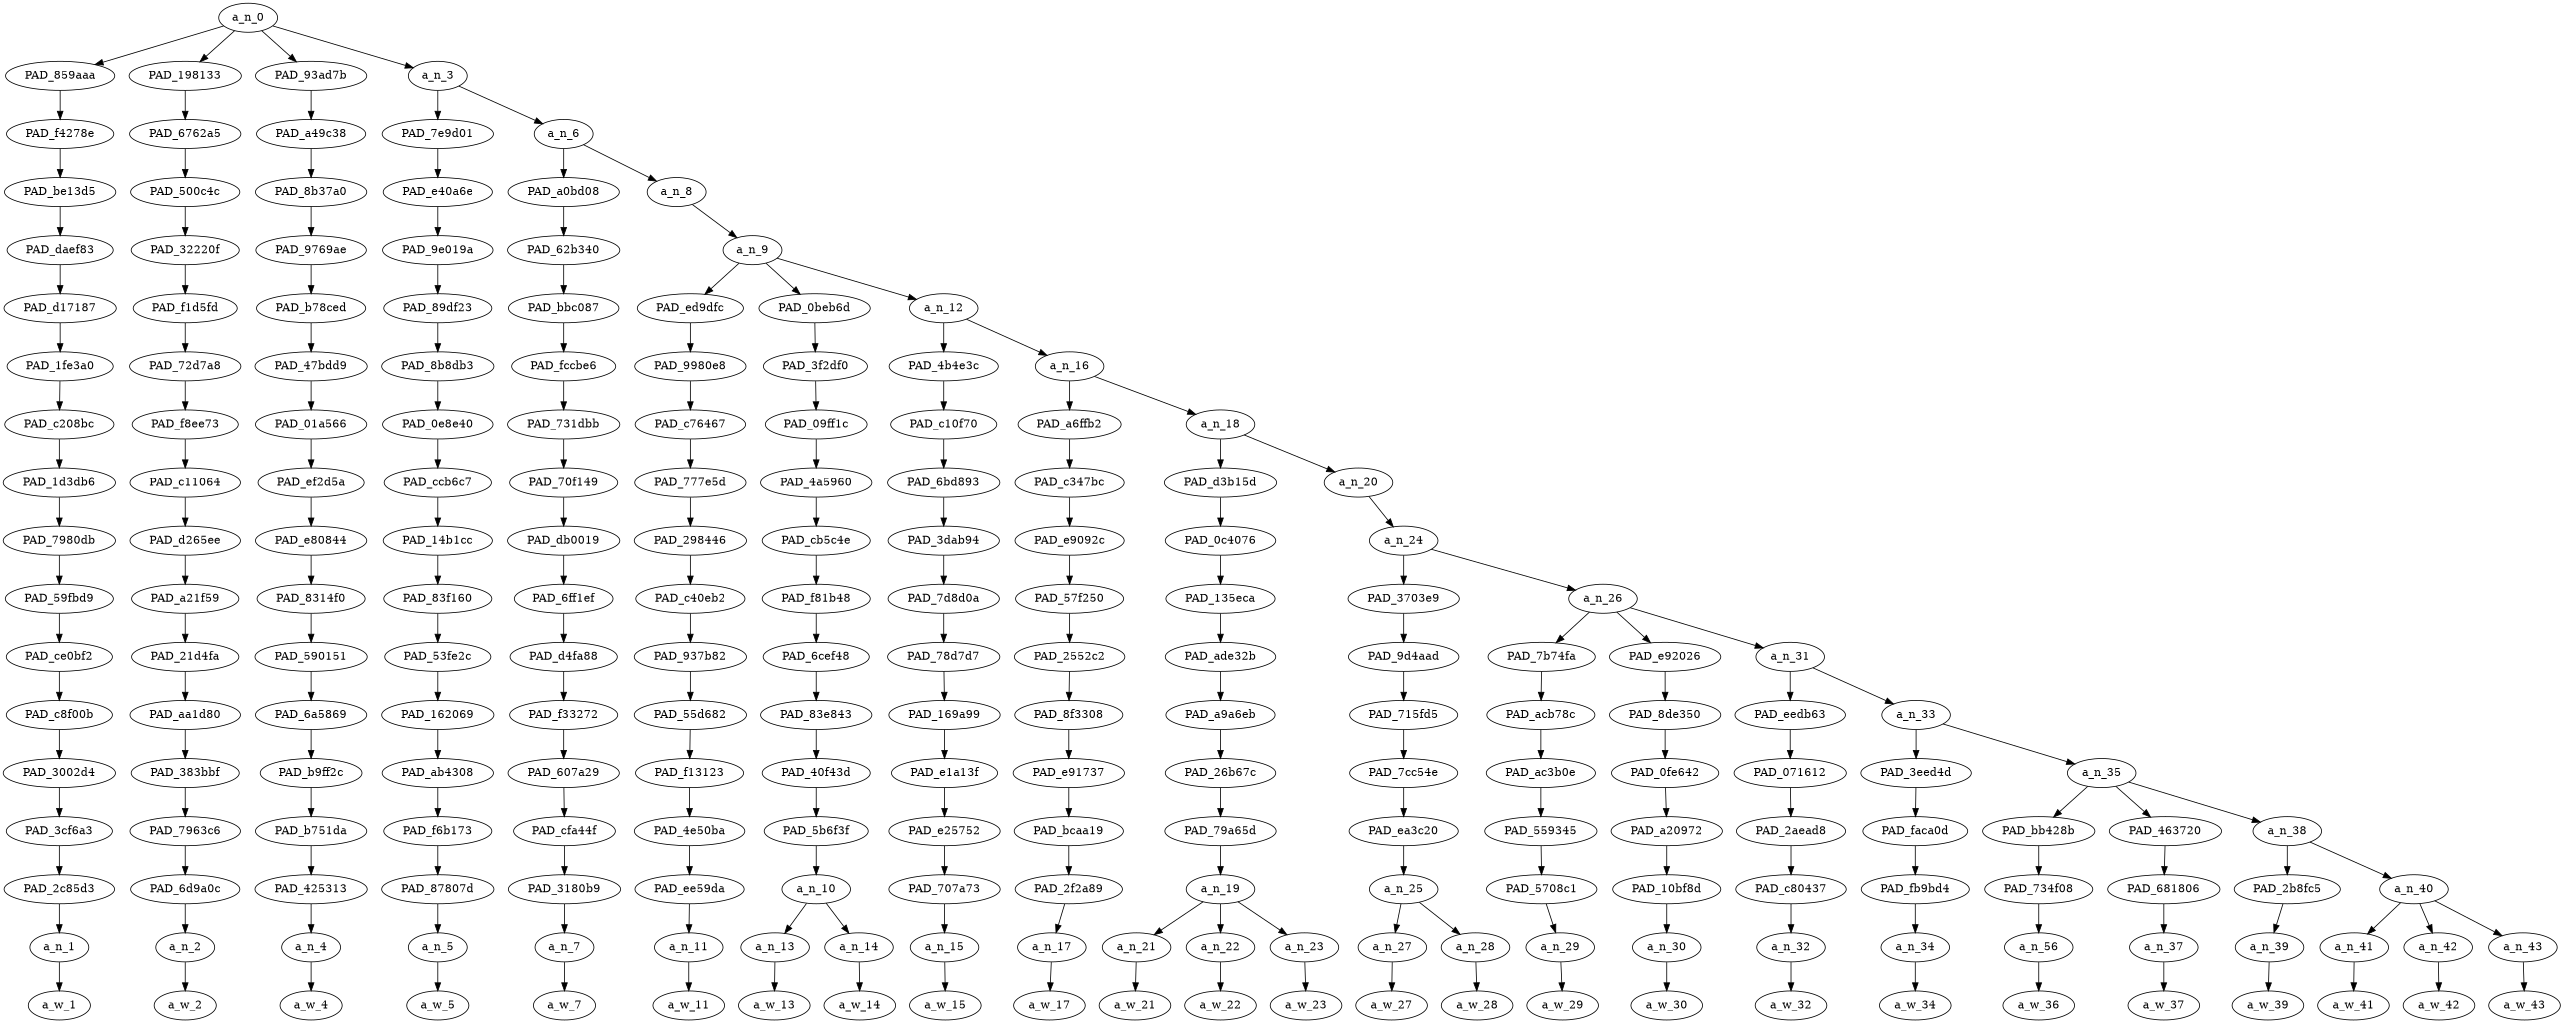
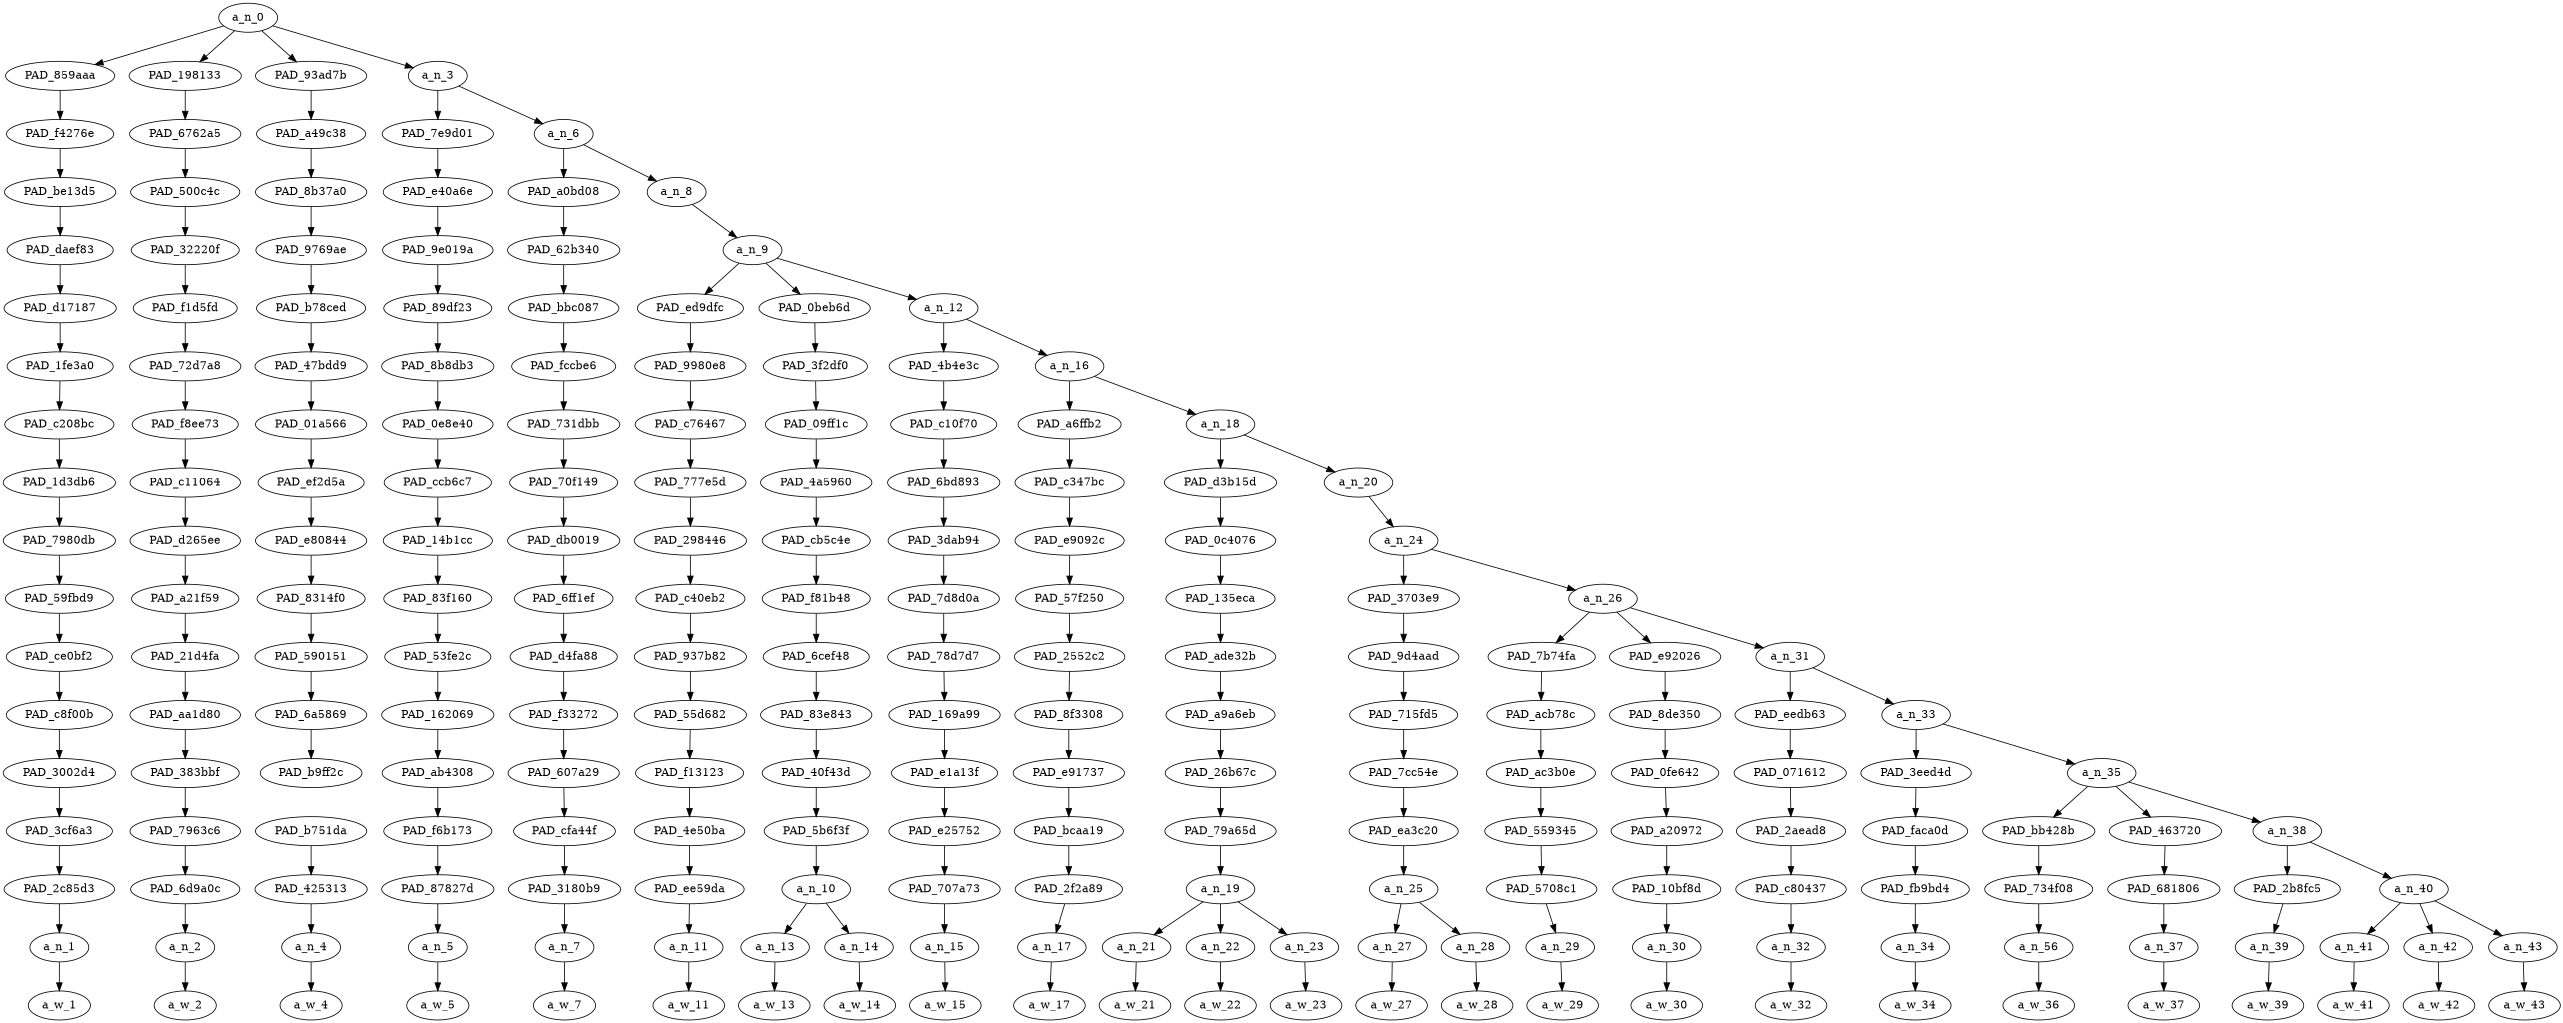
node "PAD_f4278e": label "PAD_f4278e" -> "PAD_f4276e"
edge "PAD_b9ff2c" -> "PAD_b751da": removed
node "PAD_87807d": label "PAD_87807d" -> "PAD_87827d"
